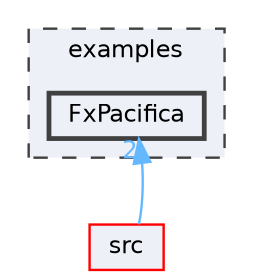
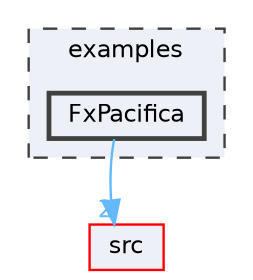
edge "src" -> "FxPacifica": reversed
